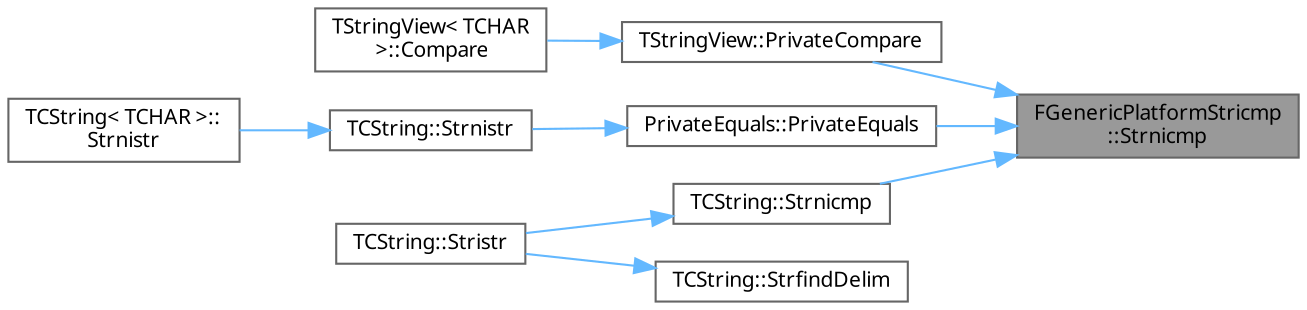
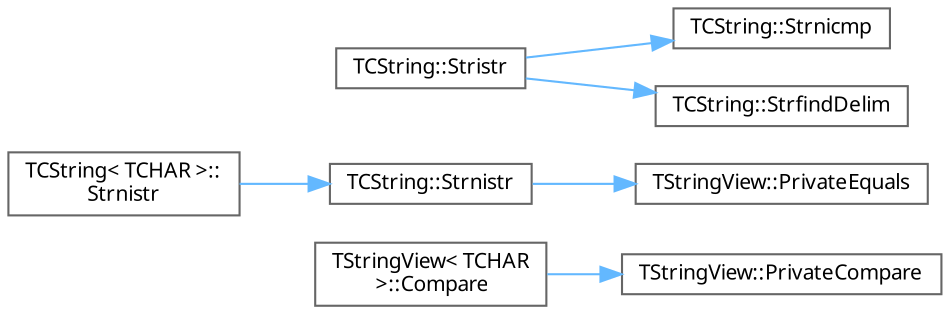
node "PrivateEquals::PrivateEquals": label "PrivateEquals::PrivateEquals" -> "TStringView::PrivateEquals"
node "FGenericPlatformStricmp ::Strnicmp": removed
